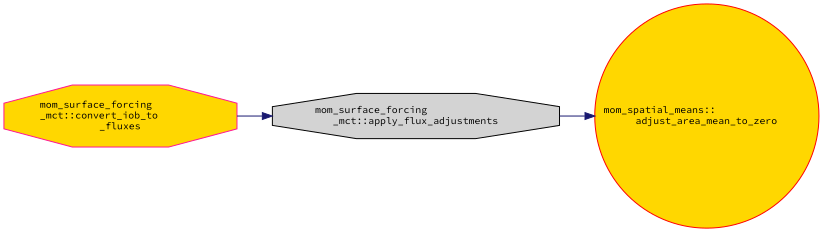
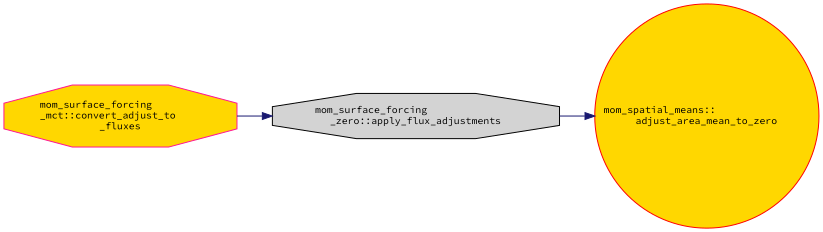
node "mom_surface_forcing _mct::convert_iob_to _fluxes": label "mom_surface_forcing _mct::convert_iob_to _fluxes" -> "mom_surface_forcing _mct::convert_adjust_to _fluxes"
node "mom_surface_forcing _mct::apply_flux_adjustments": label "mom_surface_forcing _mct::apply_flux_adjustments" -> "mom_surface_forcing _zero::apply_flux_adjustments"
